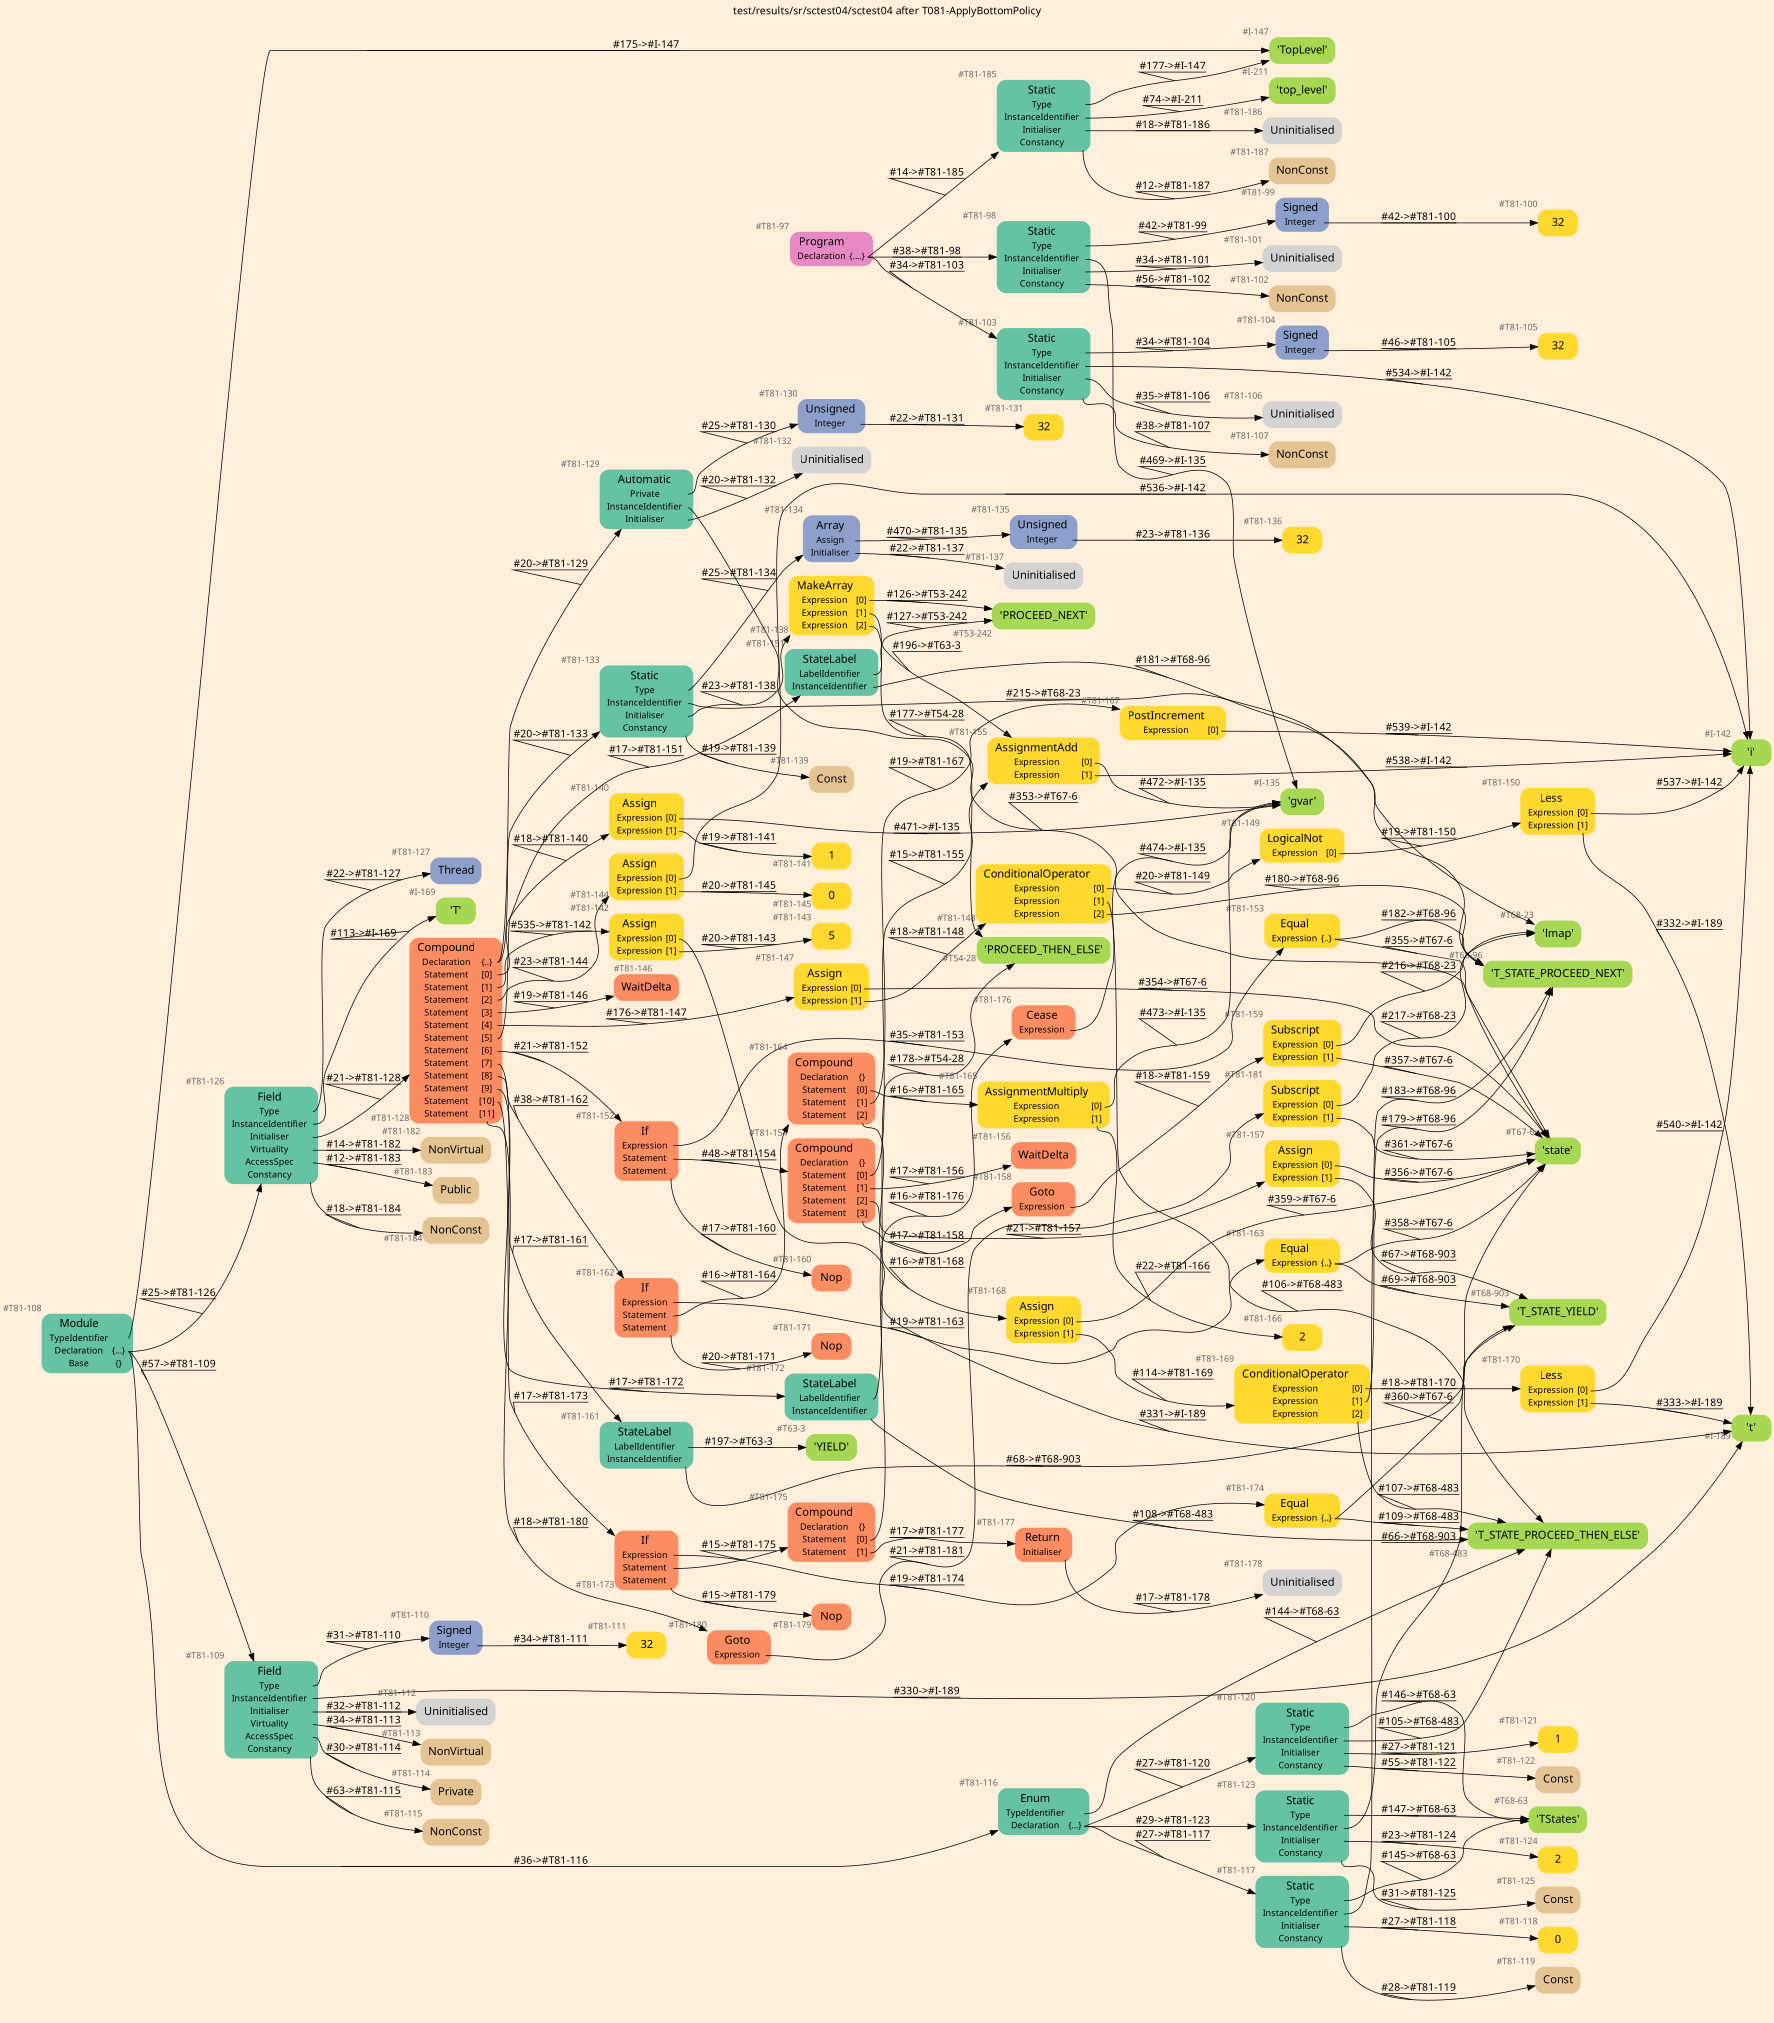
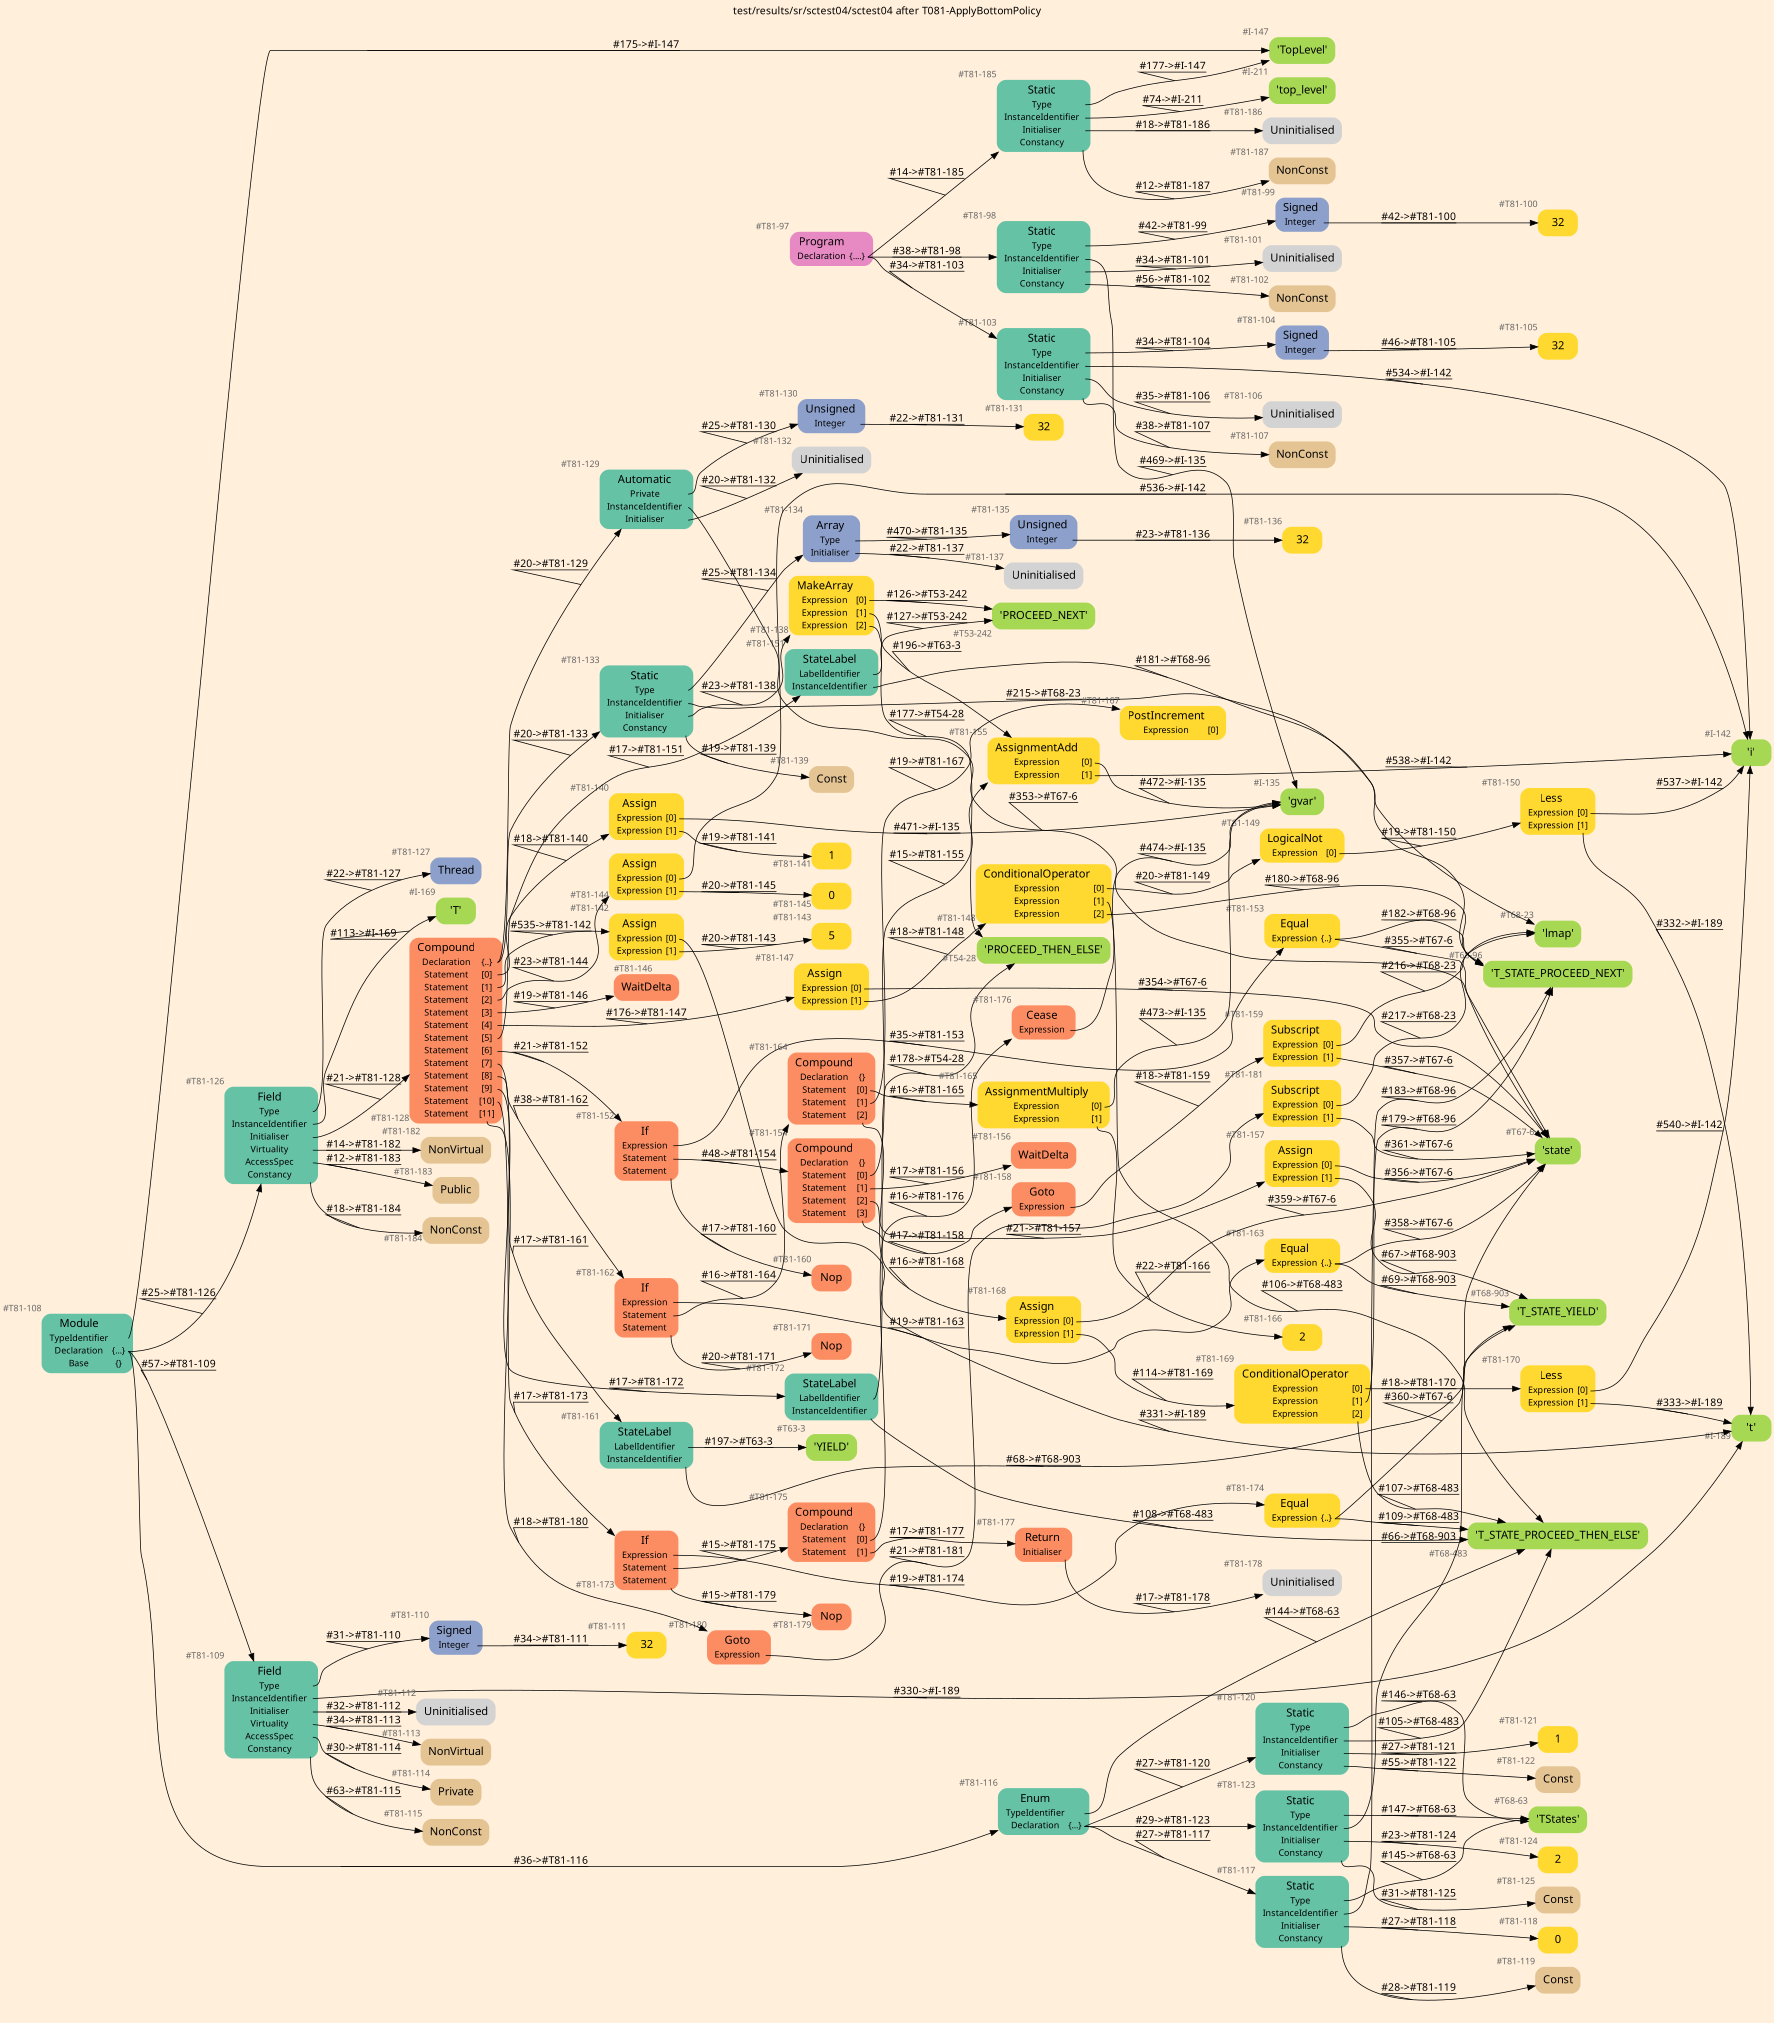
node "Array": text "Assign" -> "Type"
edge "PostIncrement" -> "'i'": removed, label "#539->#I-142"
